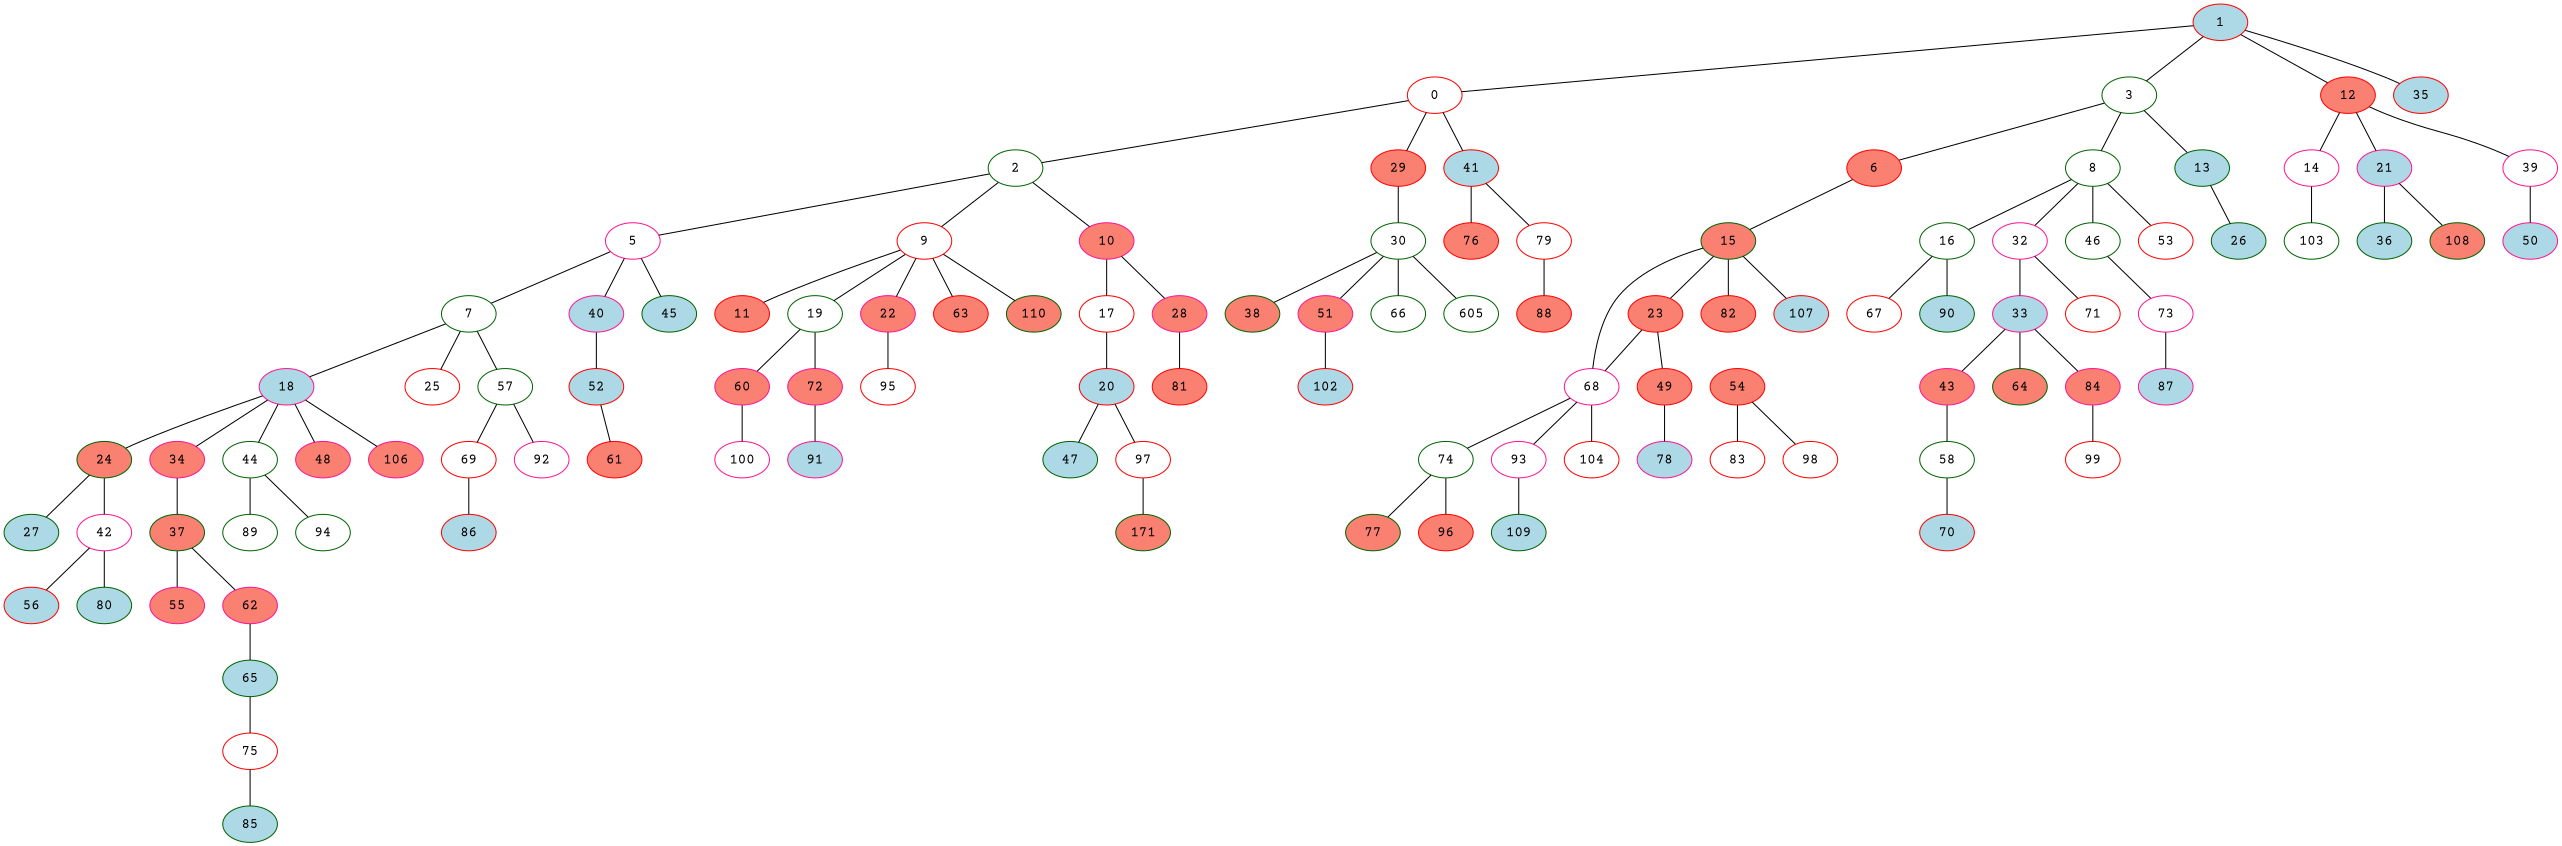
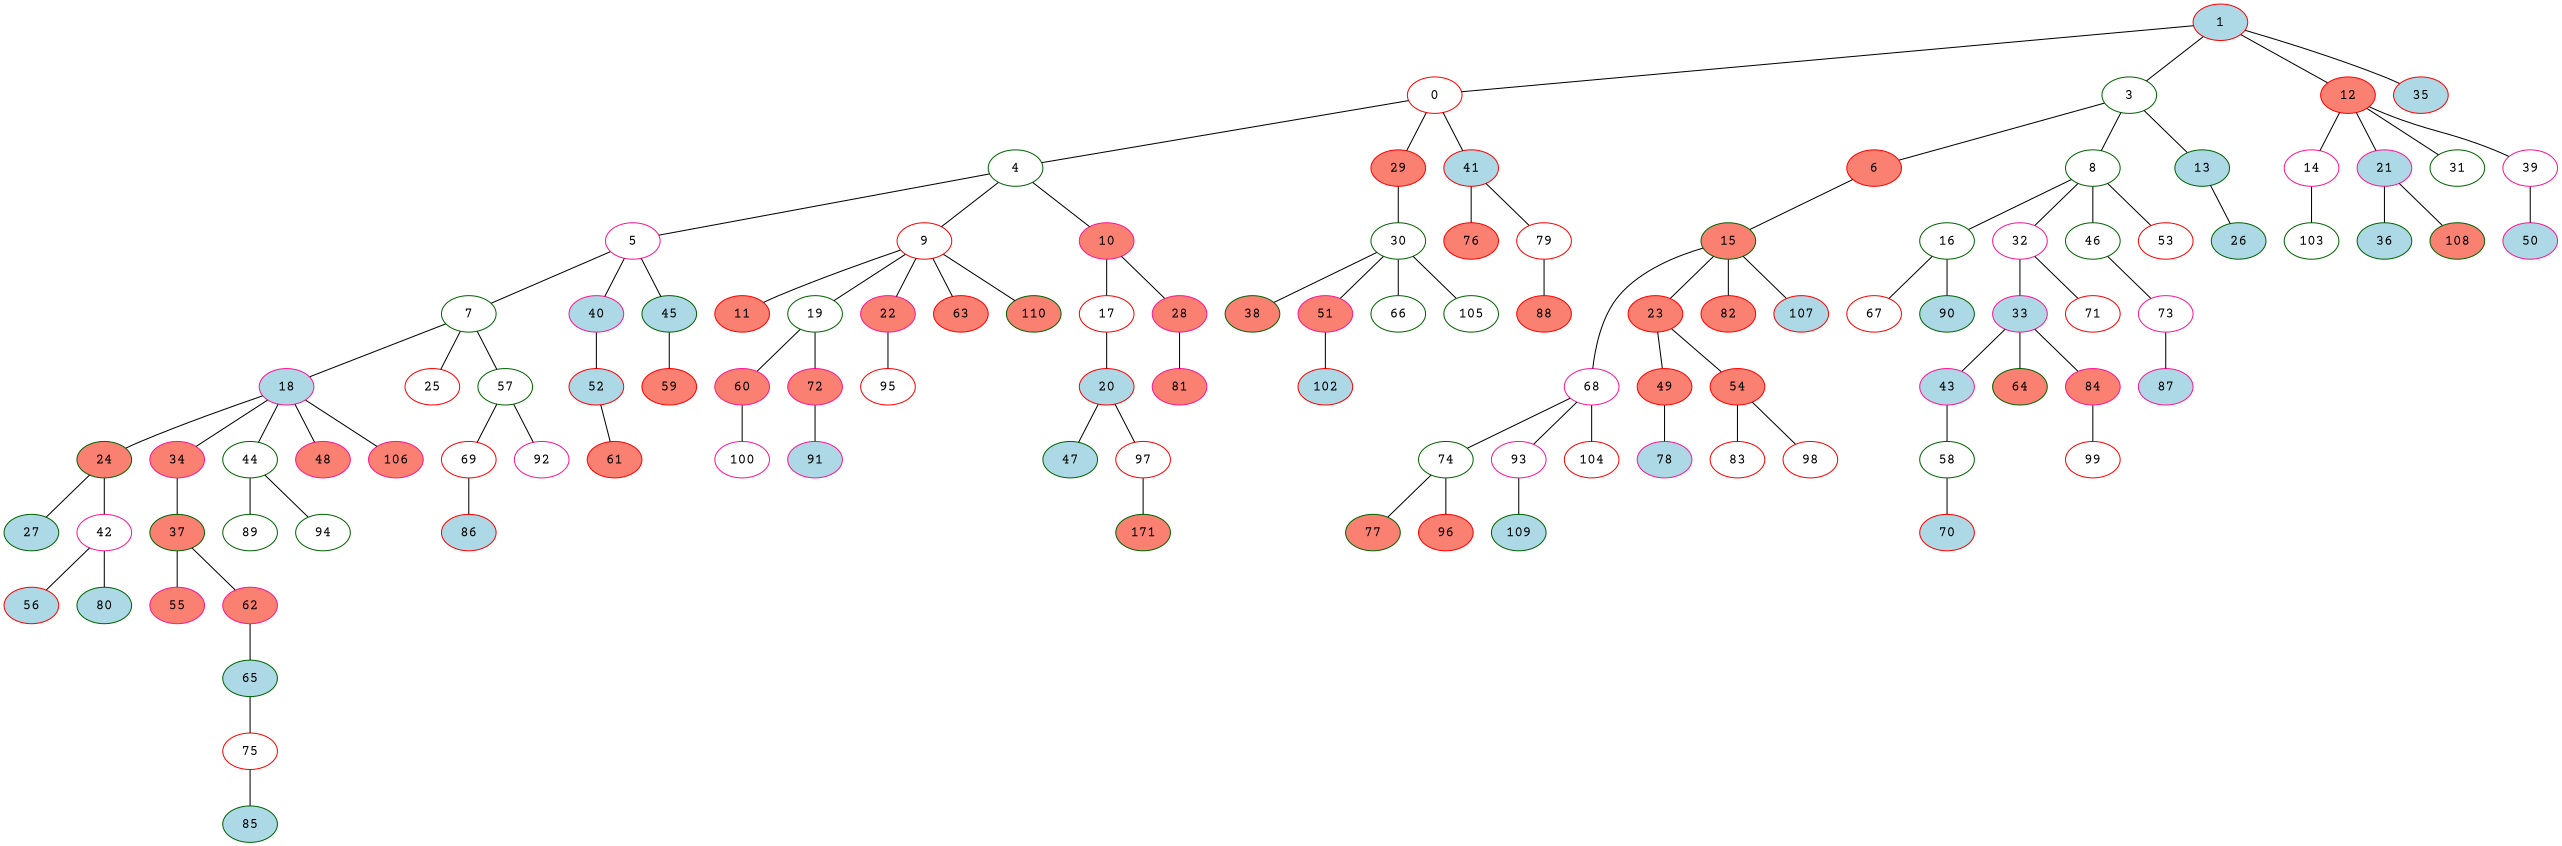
node "2": label "2" -> "4"
node "31": added
node "605": label "605" -> "105"
edge "23" -- "68": now "23" -- "54"
node "59": added
node "81": color red -> deeppink
node "43": fillcolor salmon -> lightblue
